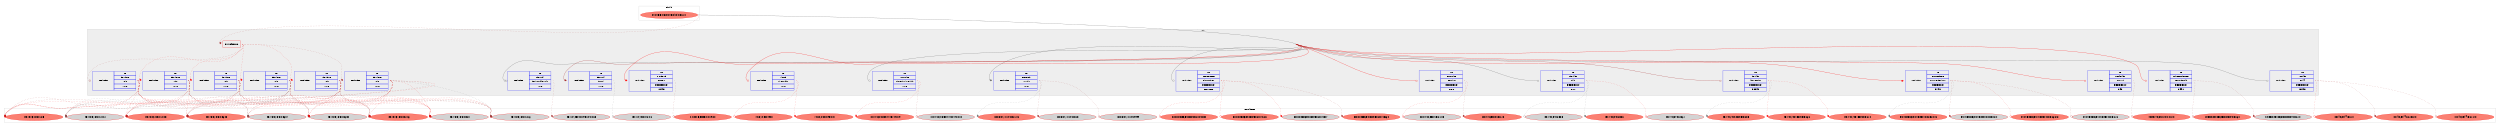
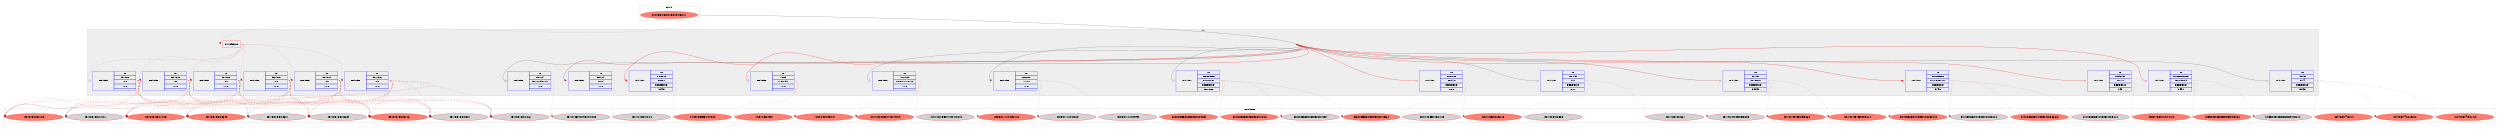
node "dev-libs/glib-2.58.2": removed
node "dev-libs/libgweather-3.28.3": fillcolor salmon -> lightgrey
